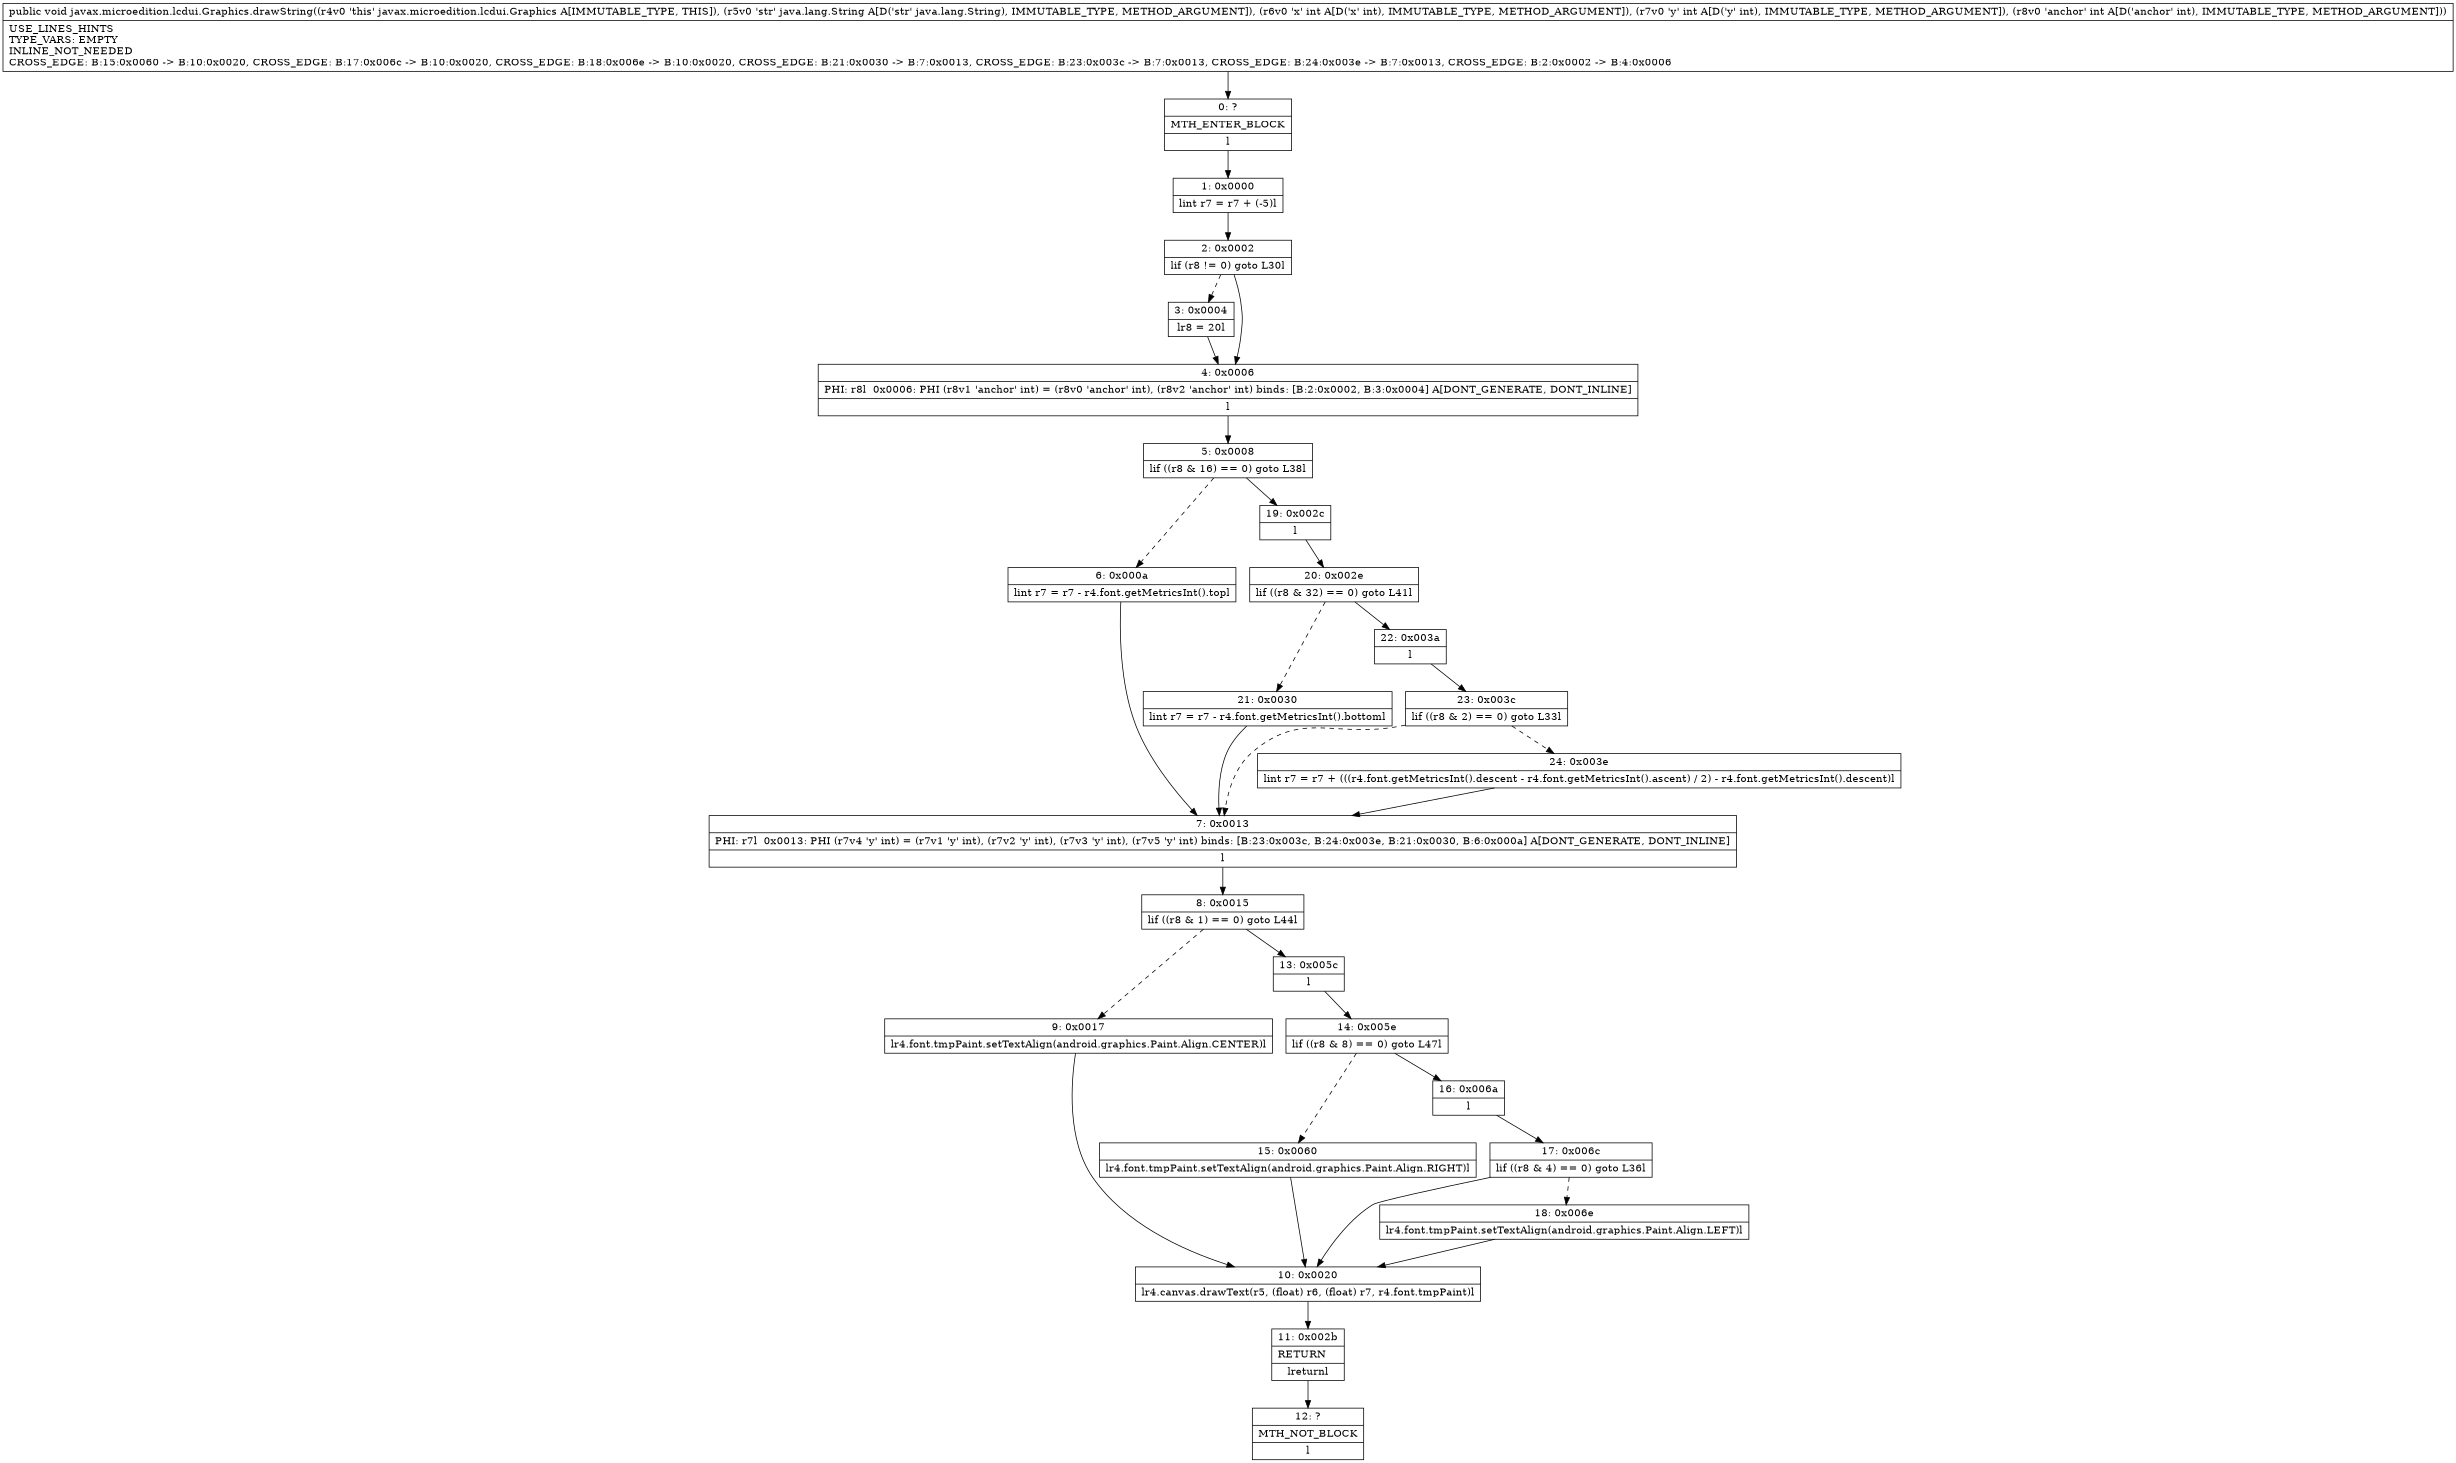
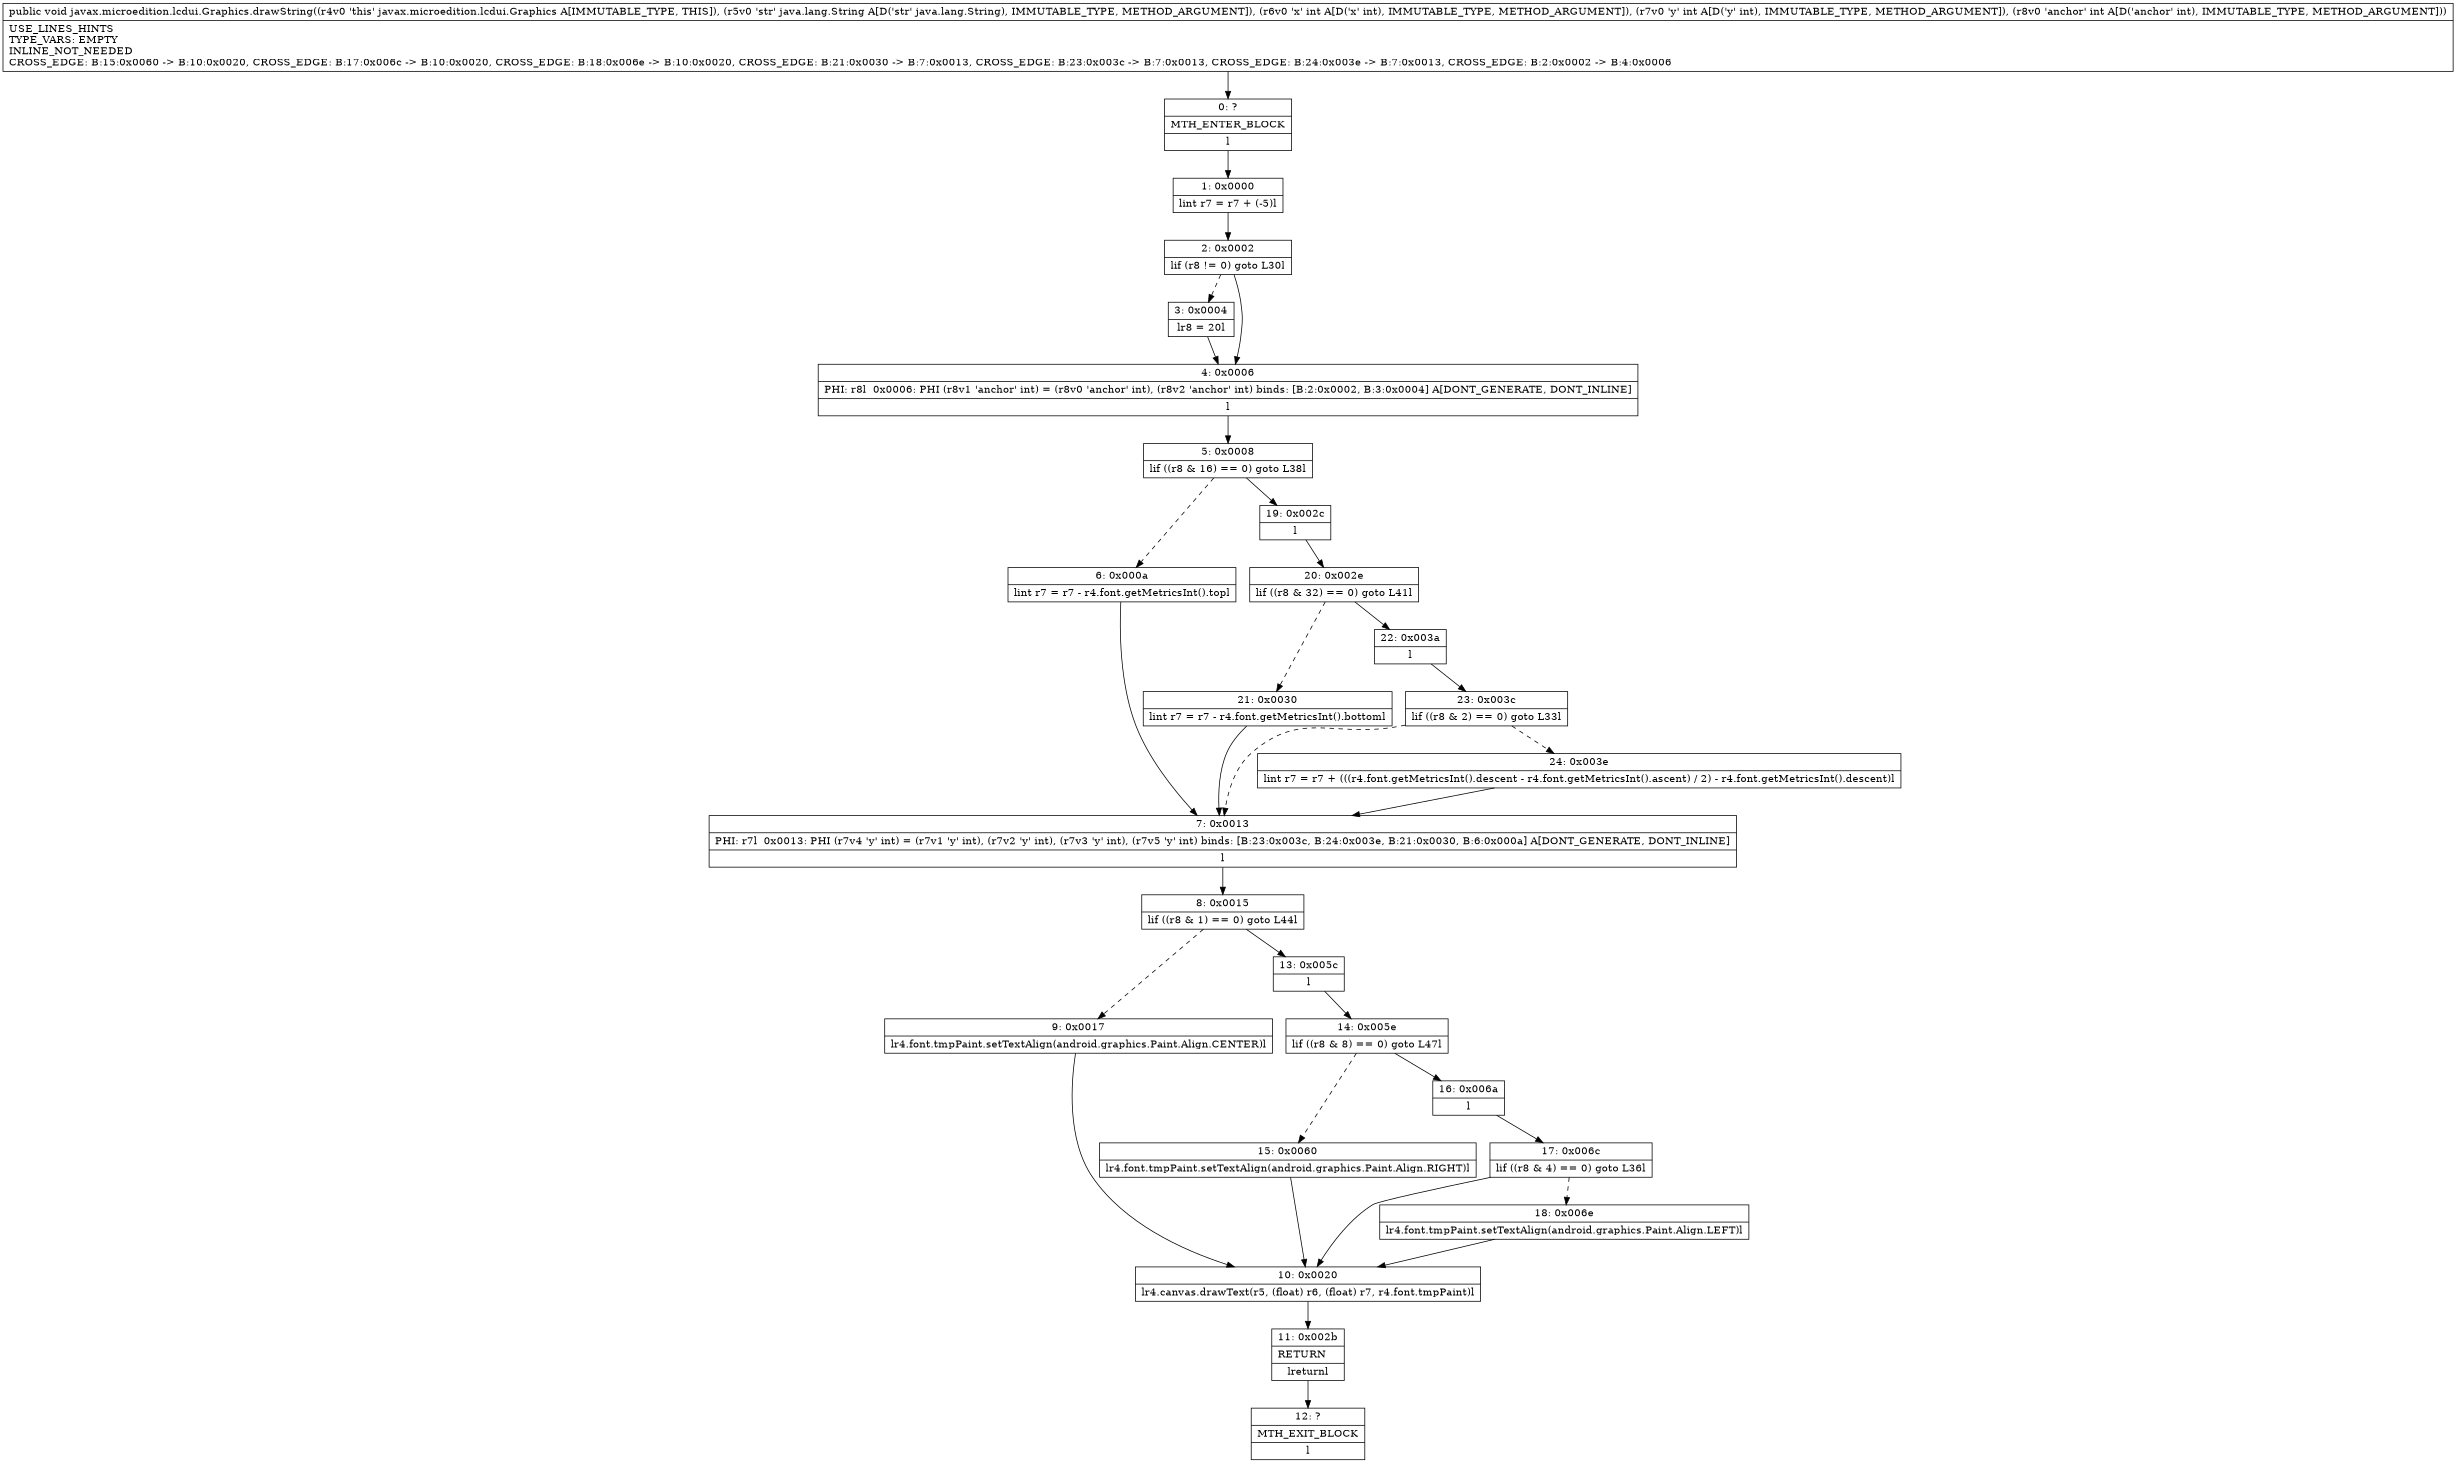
node "12: ?": text "MTH_NOT_BLOCK" -> "MTH_EXIT_BLOCK"
